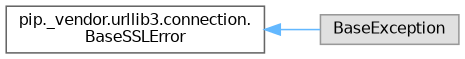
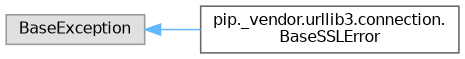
edge "BaseException" -> "pip._vendor.urllib3.connection. BaseSSLError": reversed
